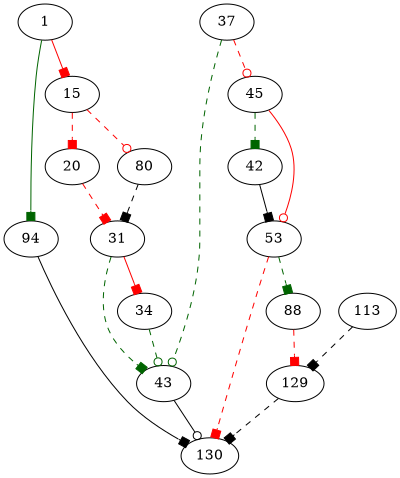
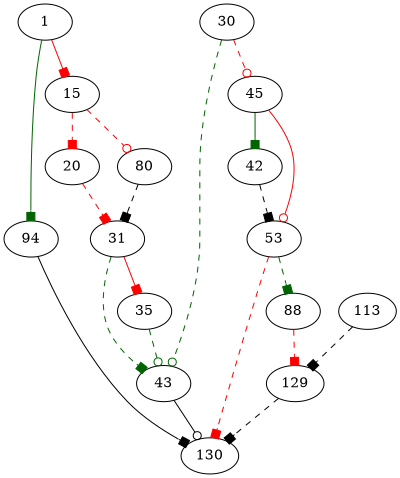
node "37": label "37" -> "30"
edge "45" -> "42": style dashed -> solid
edge "42" -> "53": style solid -> dashed
node "34": label "34" -> "35"
